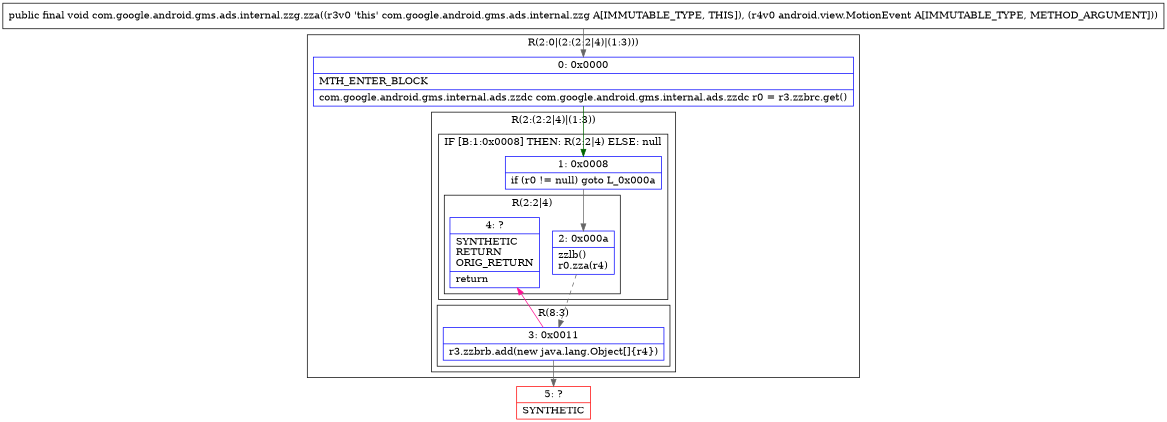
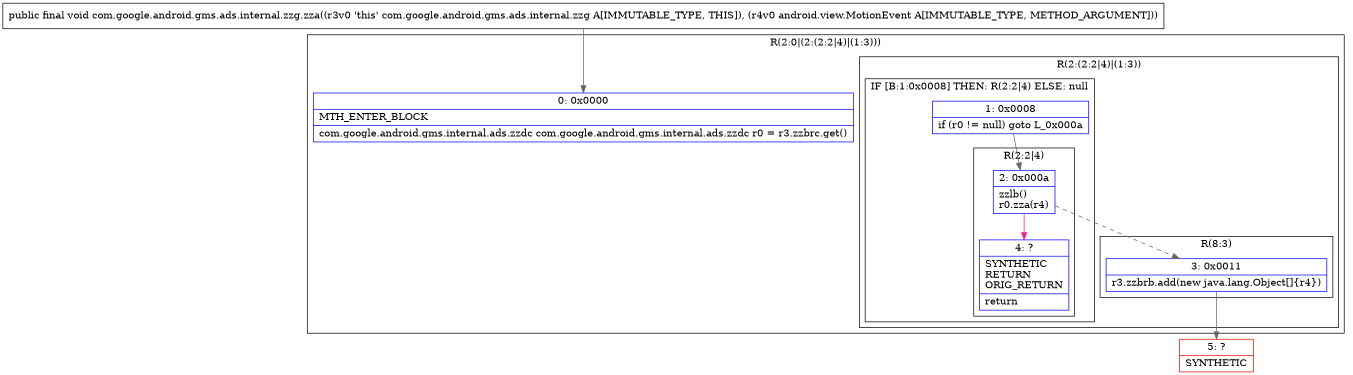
edge "0: 0x0000" -> "1: 0x0008": removed
edge "3: 0x0011" -> "4: ?": now "2: 0x000a" -> "4: ?"
